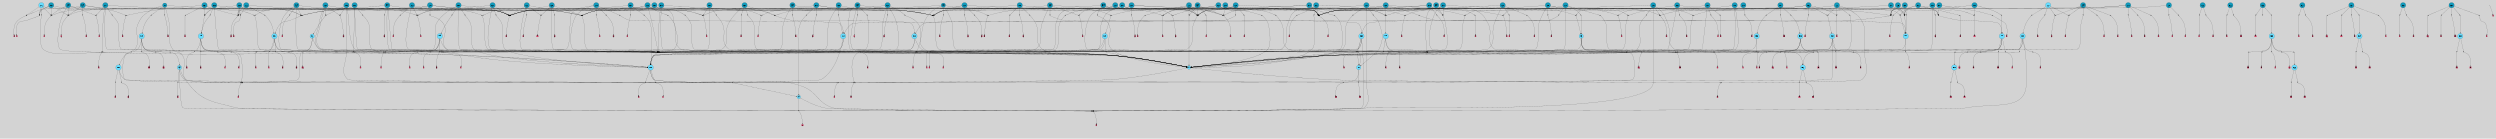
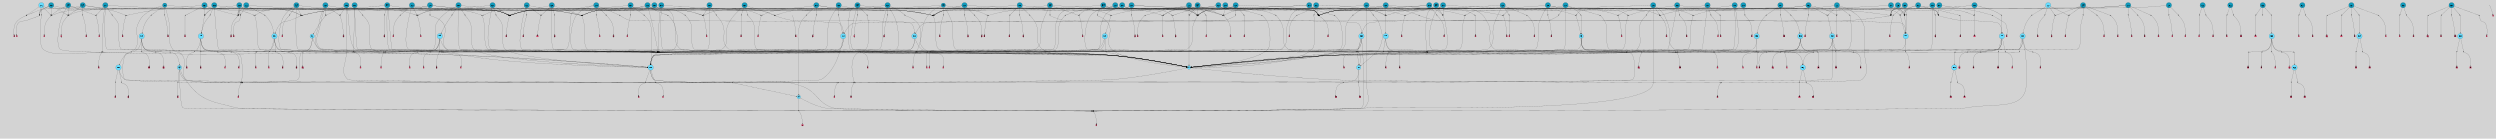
node "T489": removed
